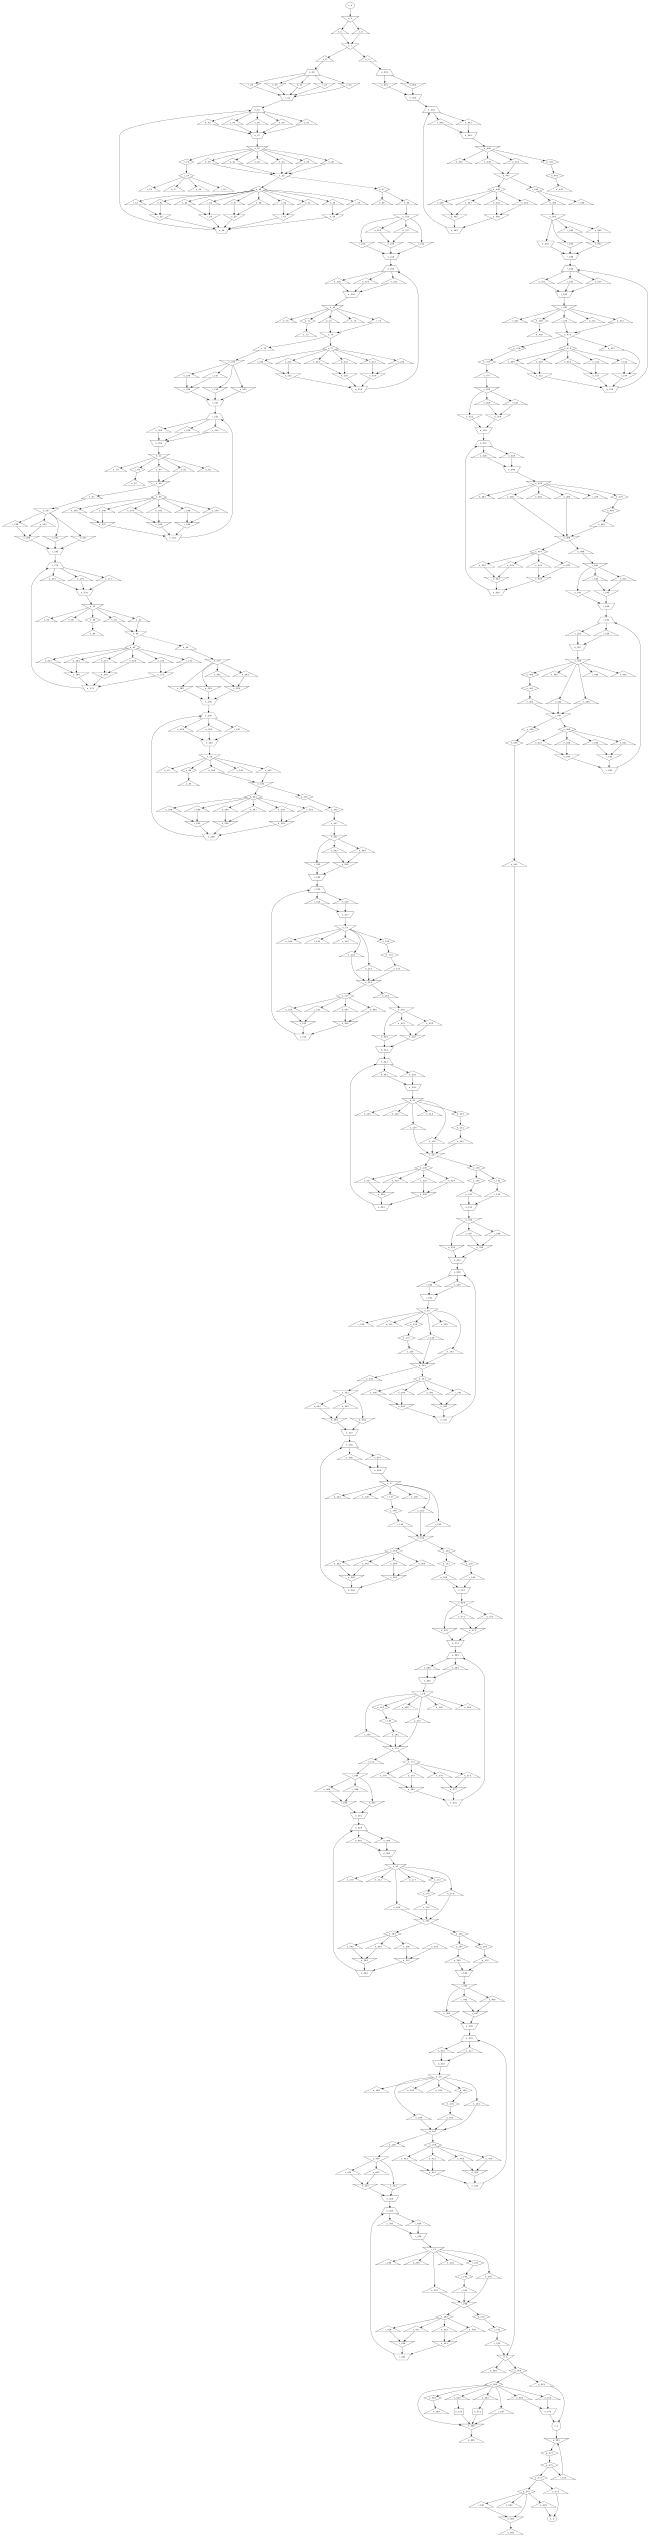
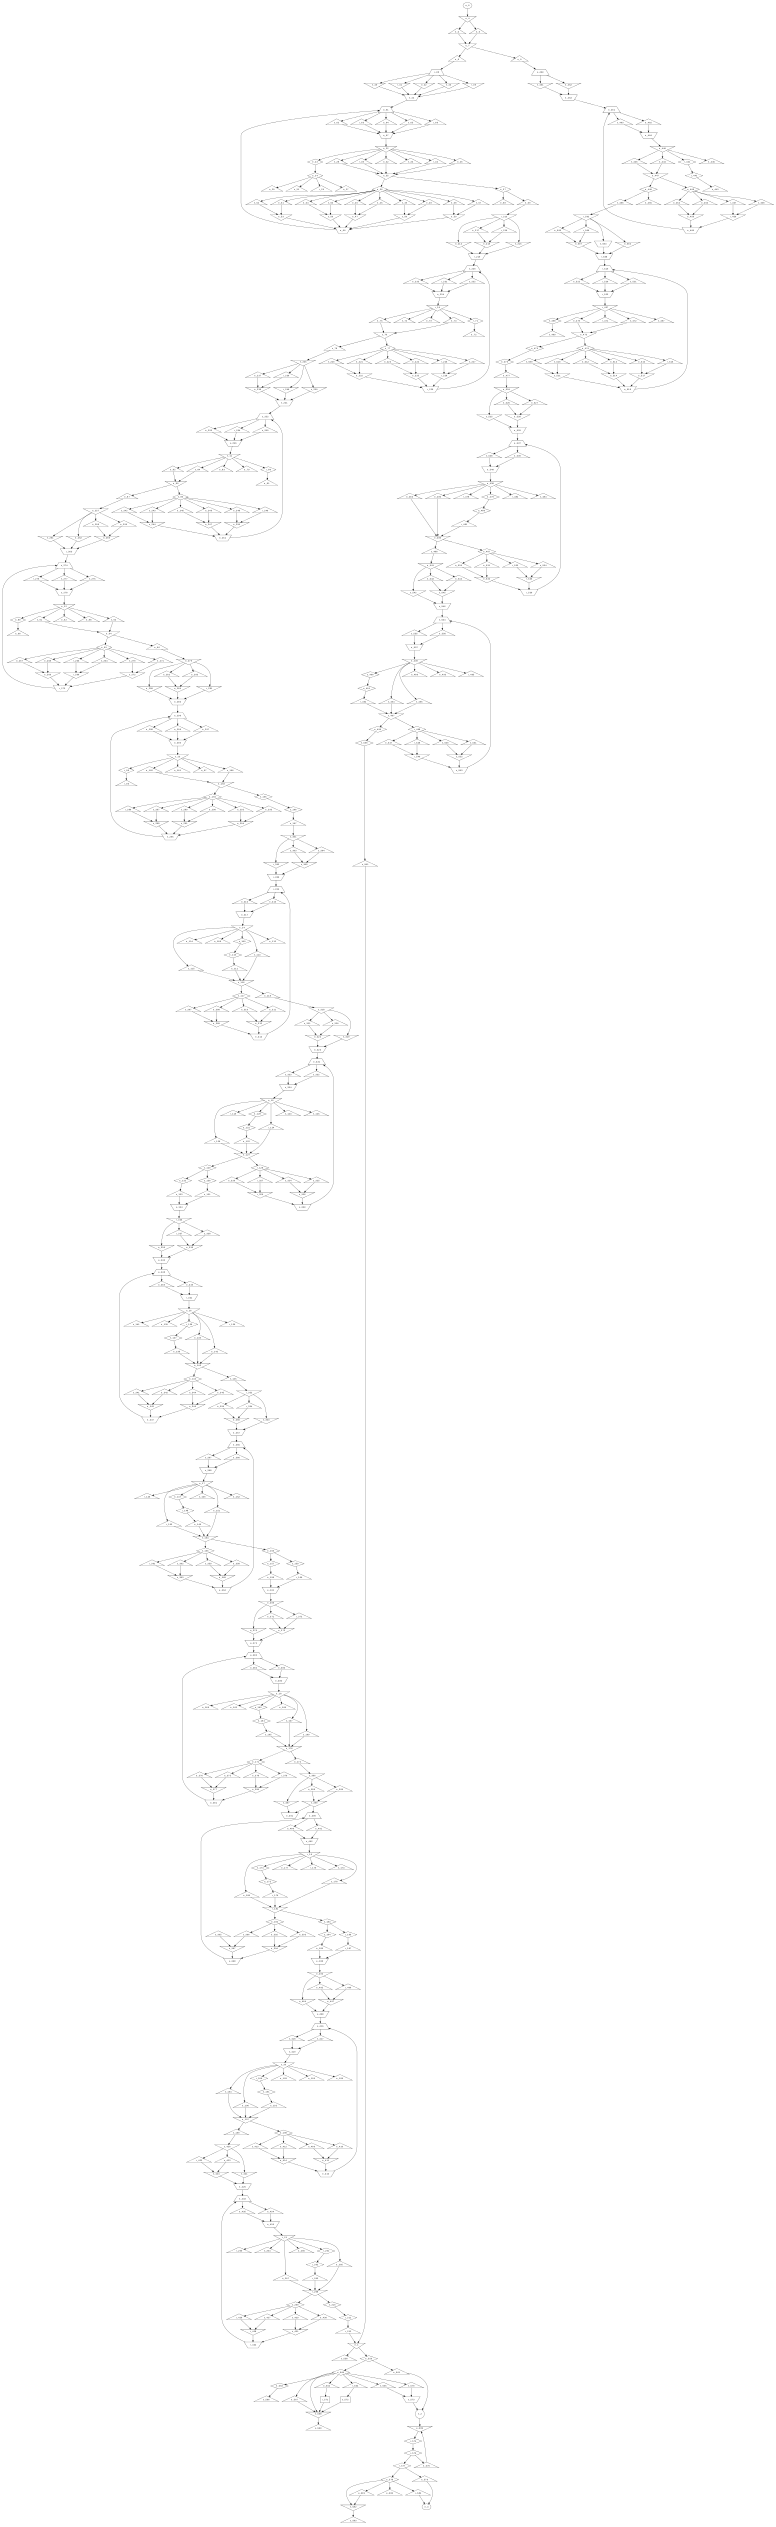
edge "e_473" -> "e_512": now "e_474" -> "e_512"
edge "e_391" -> "e_399": now "e_390" -> "e_399"
